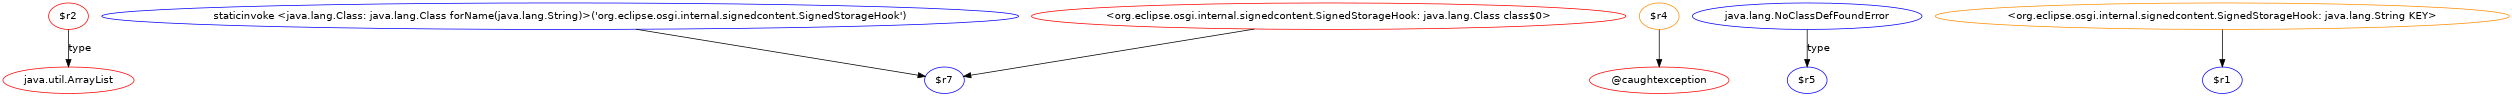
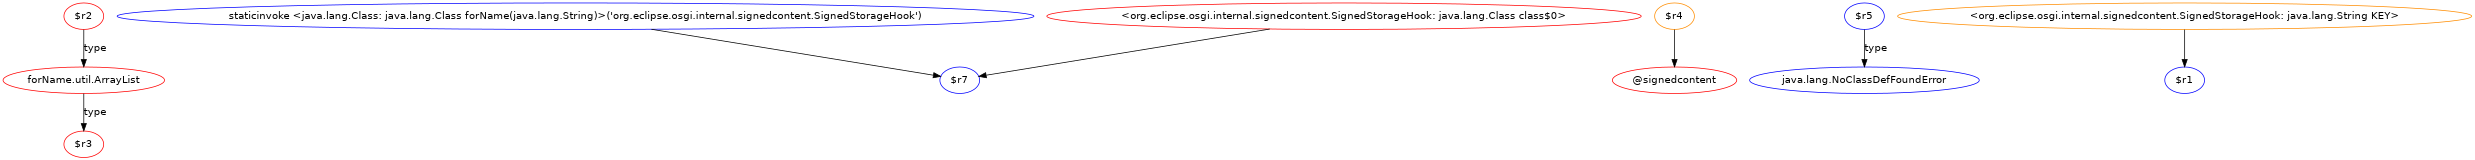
edge "java.lang.NoClassDefFoundError" -> "$r5": reversed
node "java.util.ArrayList": label "java.util.ArrayList" -> "forName.util.ArrayList"
node "@caughtexception": label "@caughtexception" -> "@signedcontent"
node "$r3": added
